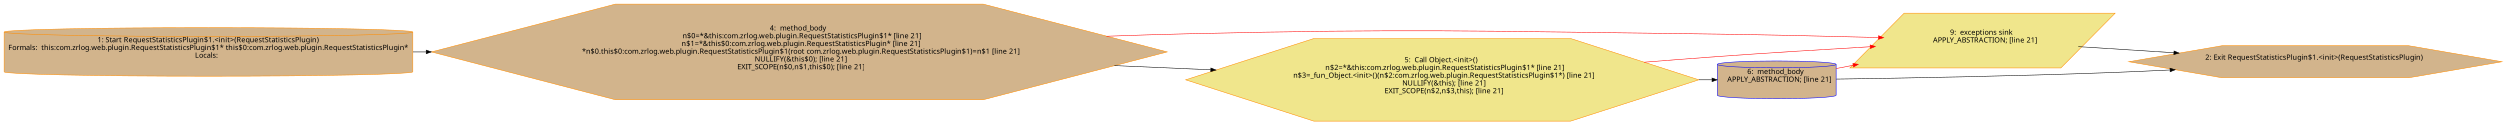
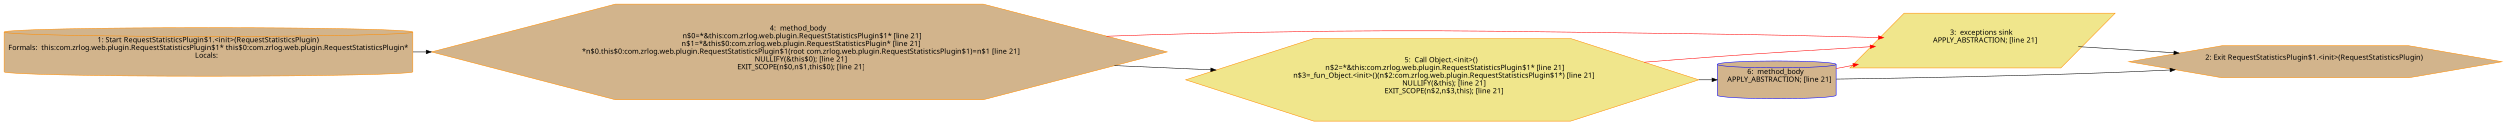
node "9:  exceptions sink APPLY_ABSTRACTION; [line 21]": label "9:  exceptions sink APPLY_ABSTRACTION; [line 21]" -> "3:  exceptions sink APPLY_ABSTRACTION; [line 21]"
